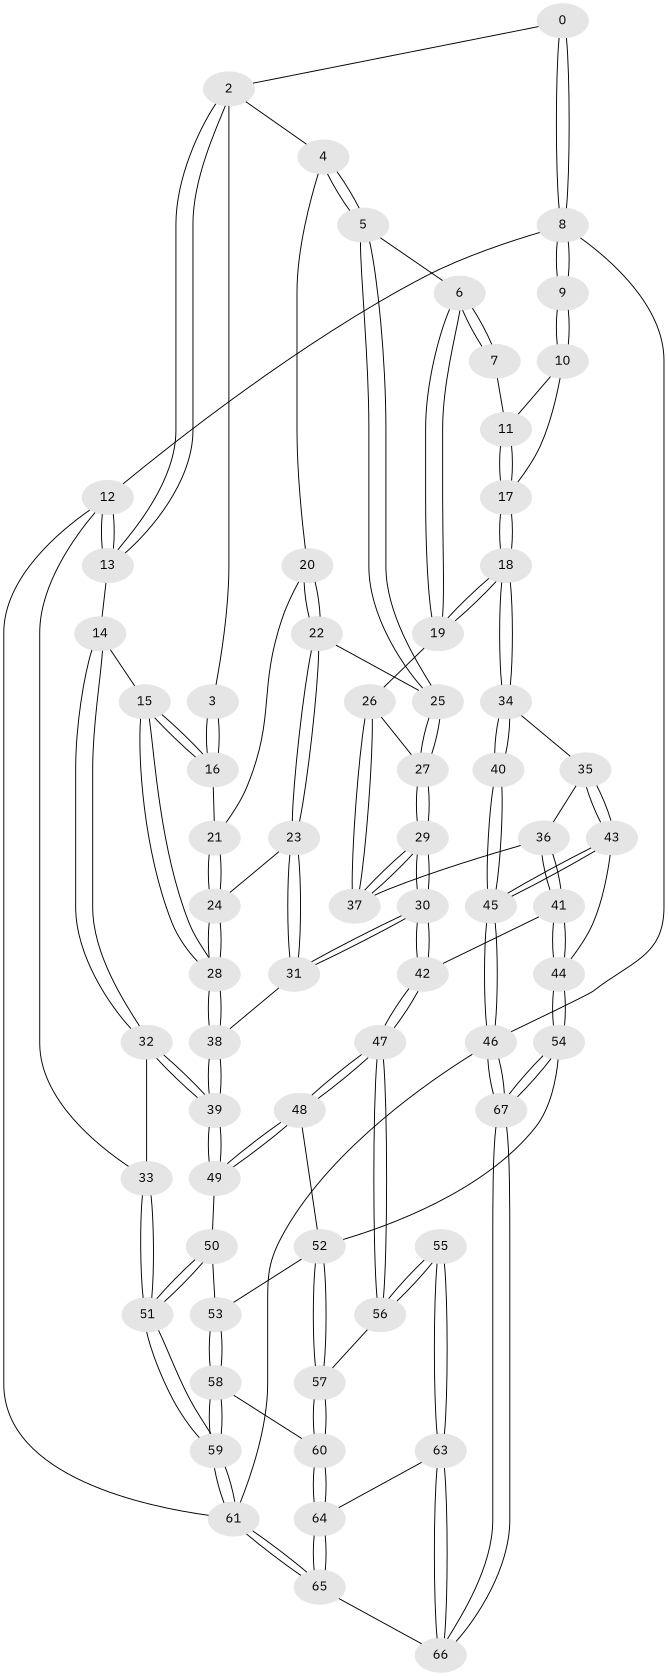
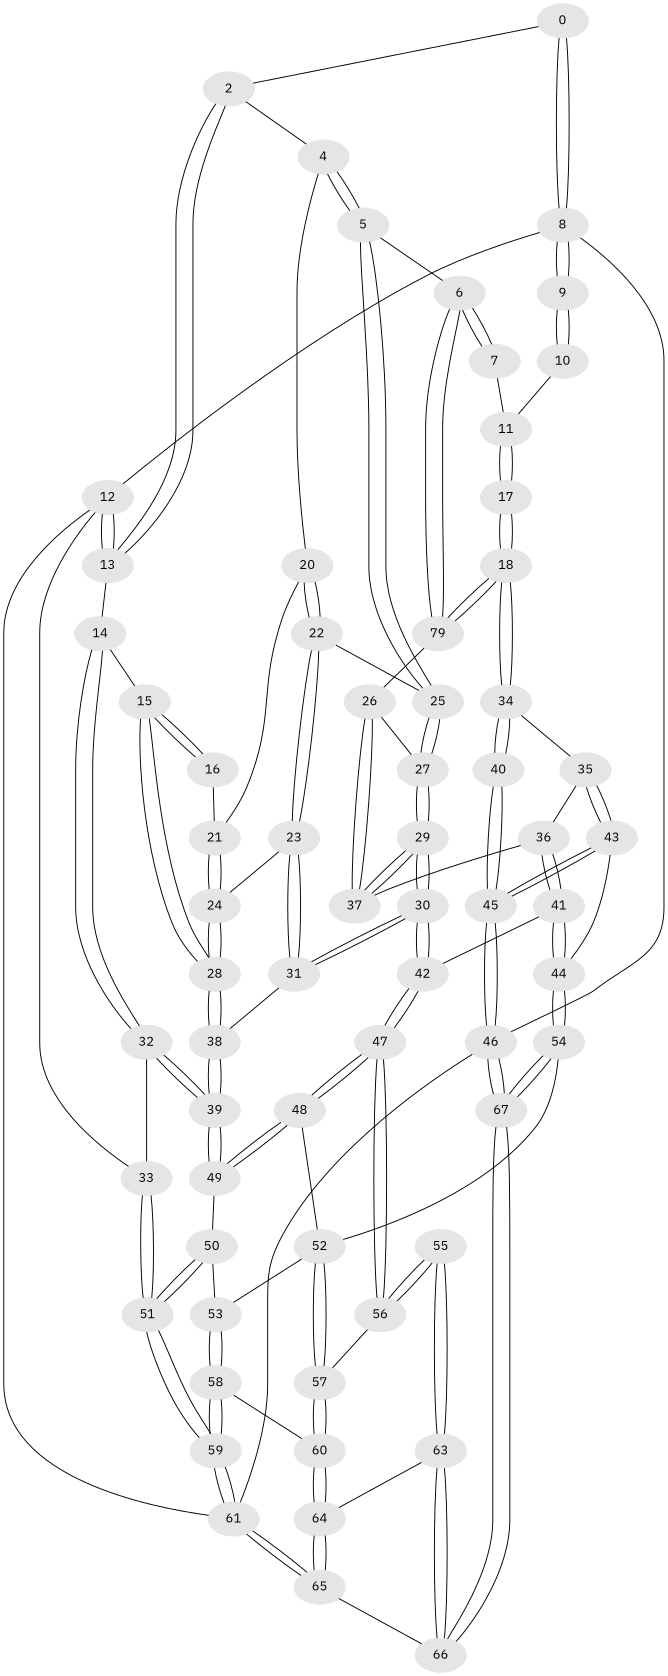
edge "10" -- "17": removed
node "19": label "19" -> "79"
node "3": removed
